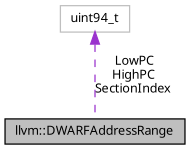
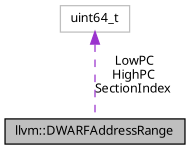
node "uint94_t": label "uint94_t" -> "uint64_t"
